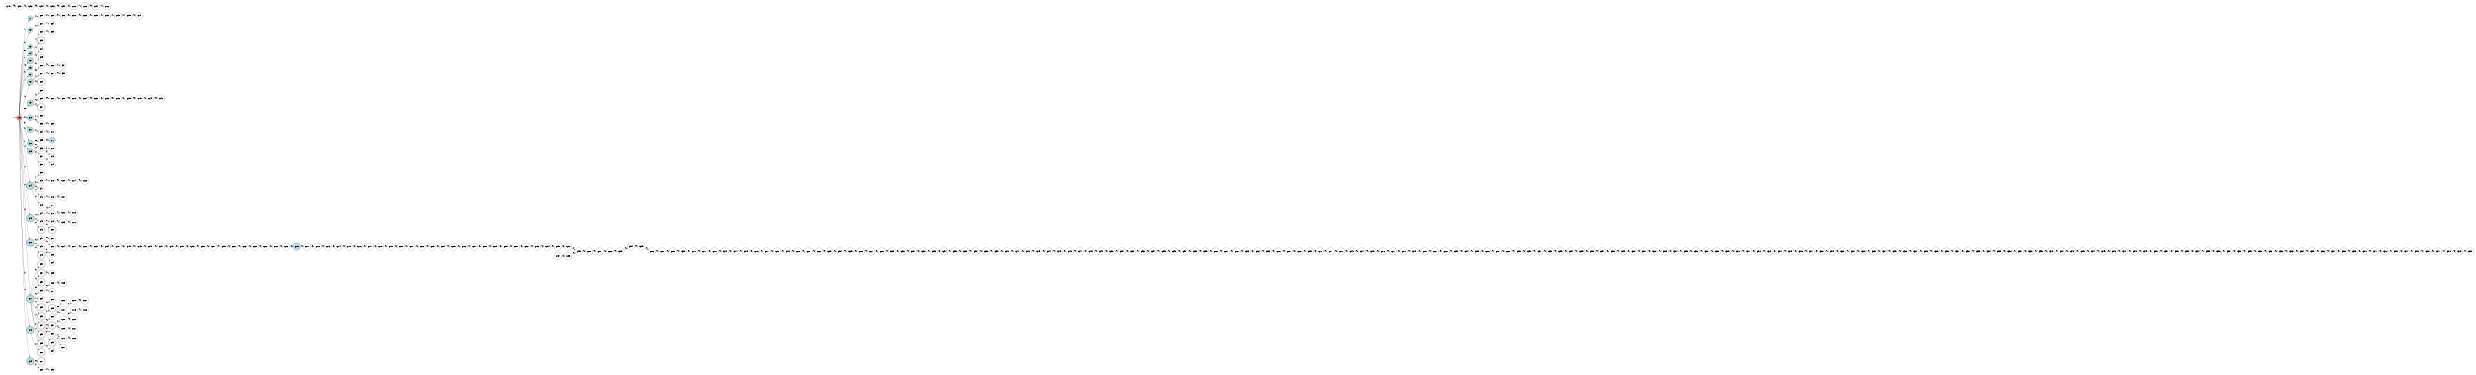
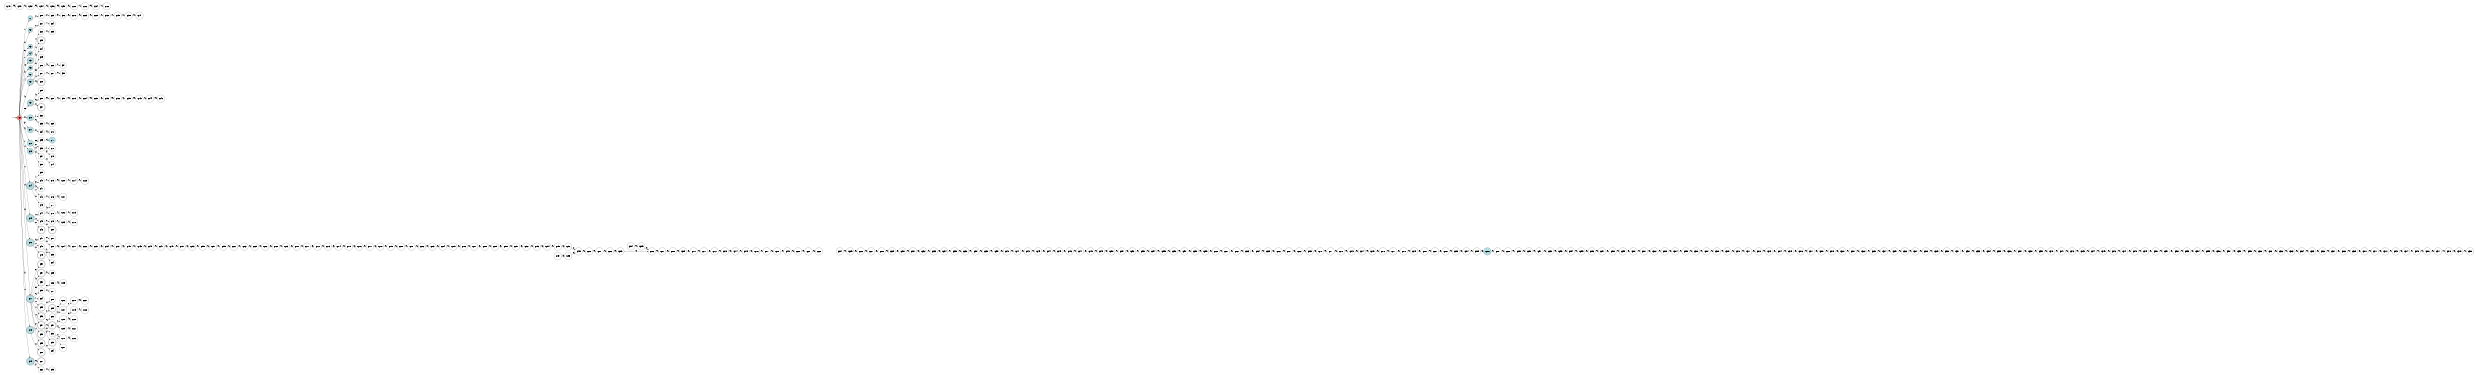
node "q170": fillcolor powderblue -> white
edge "q203" -> "q204": now "q203" -> "q206"
node "q223": removed
node "q286": fillcolor white -> powderblue
